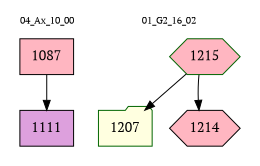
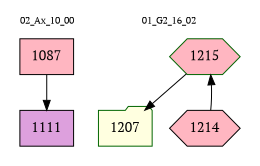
cluster "04_Ax_10_00": label "04_Ax_10_00" -> "02_Ax_10_00"
edge "1215" -> "1214": reversed
